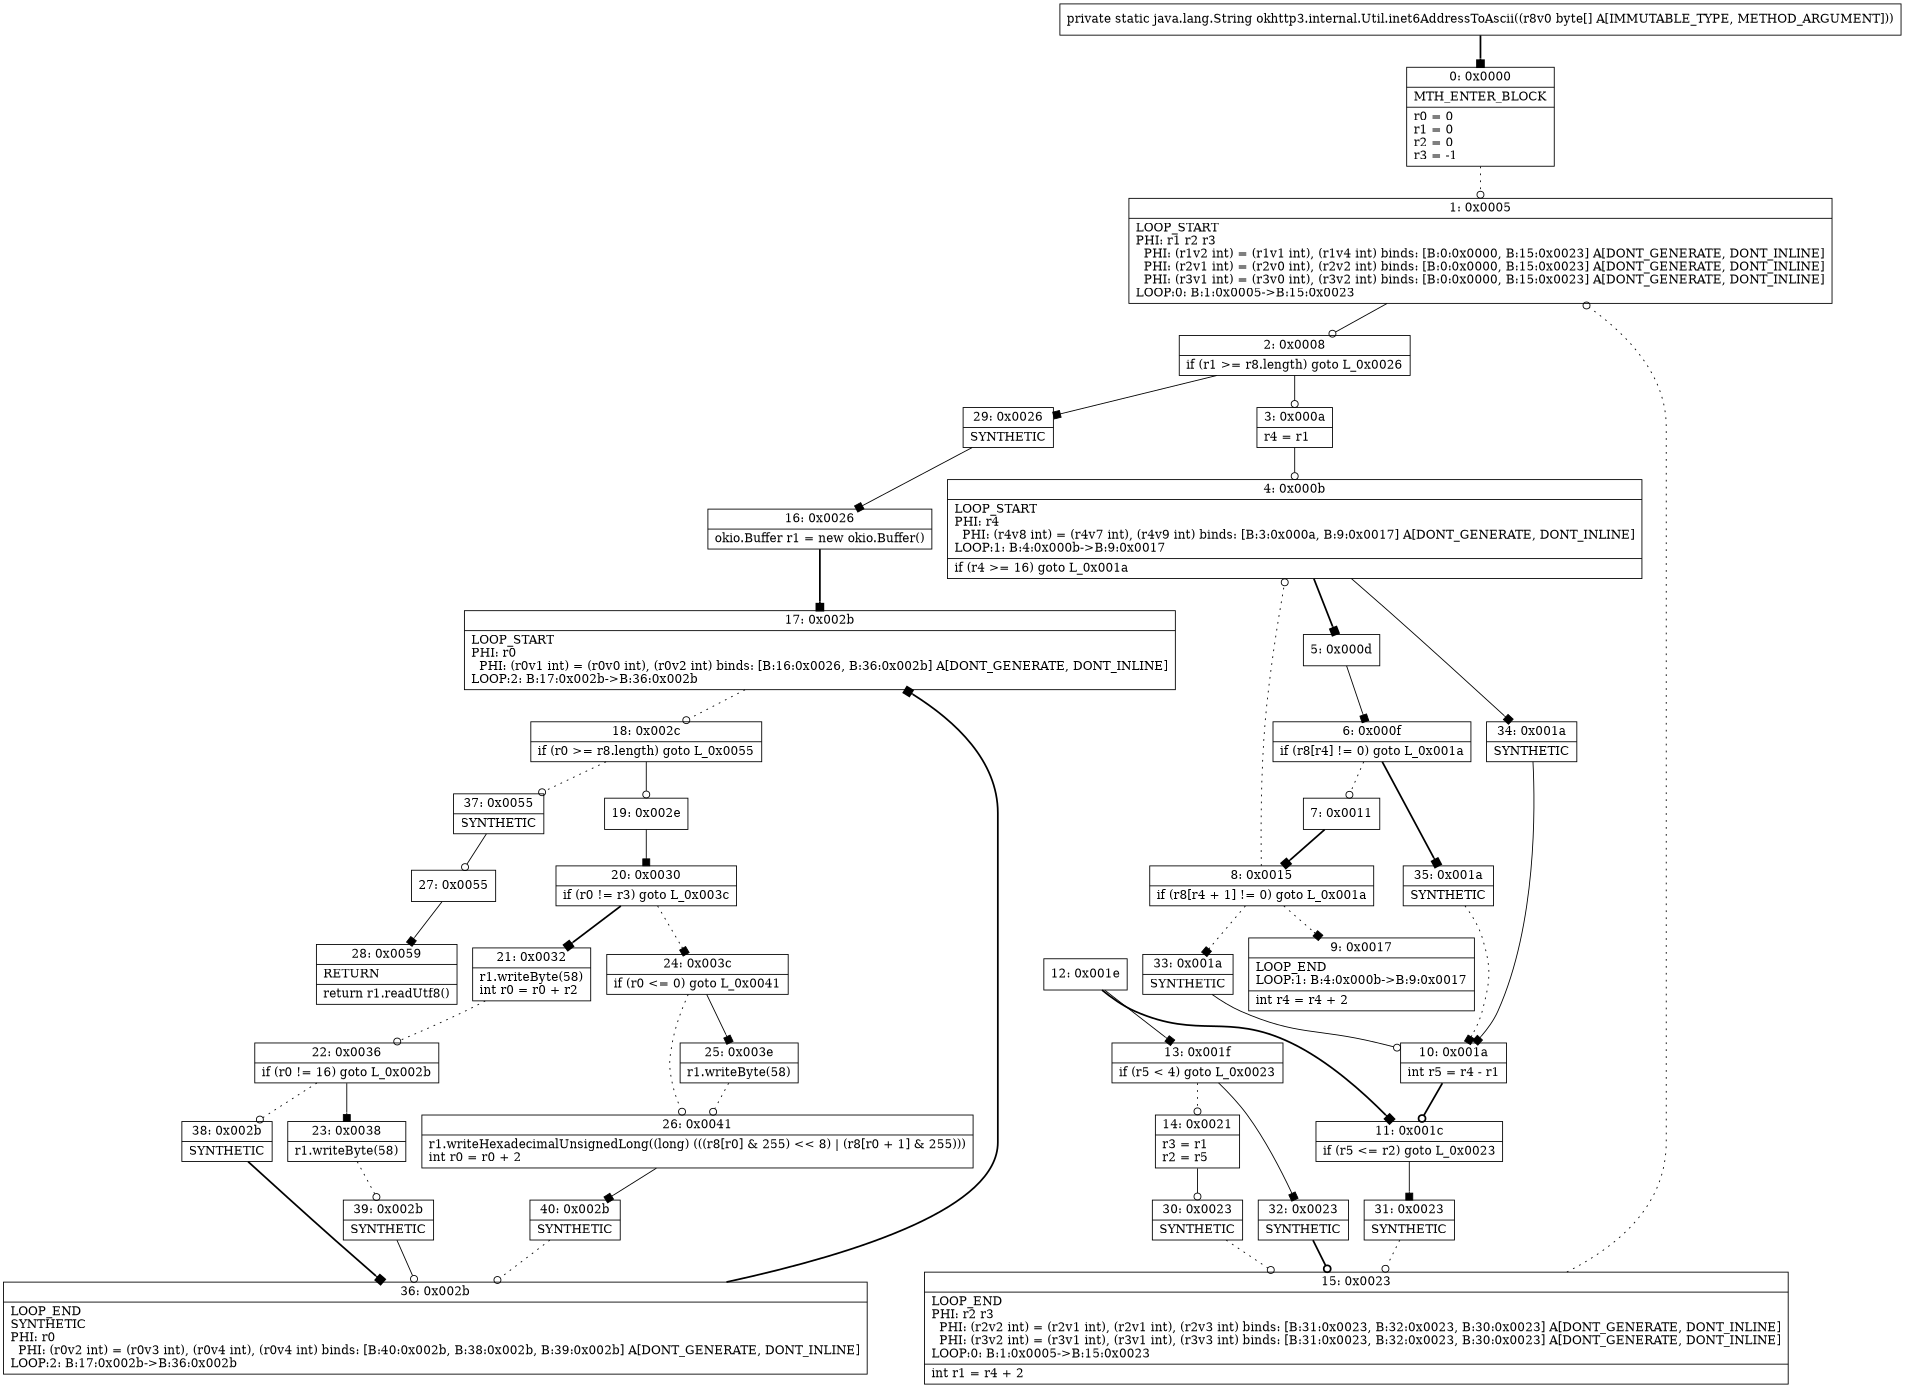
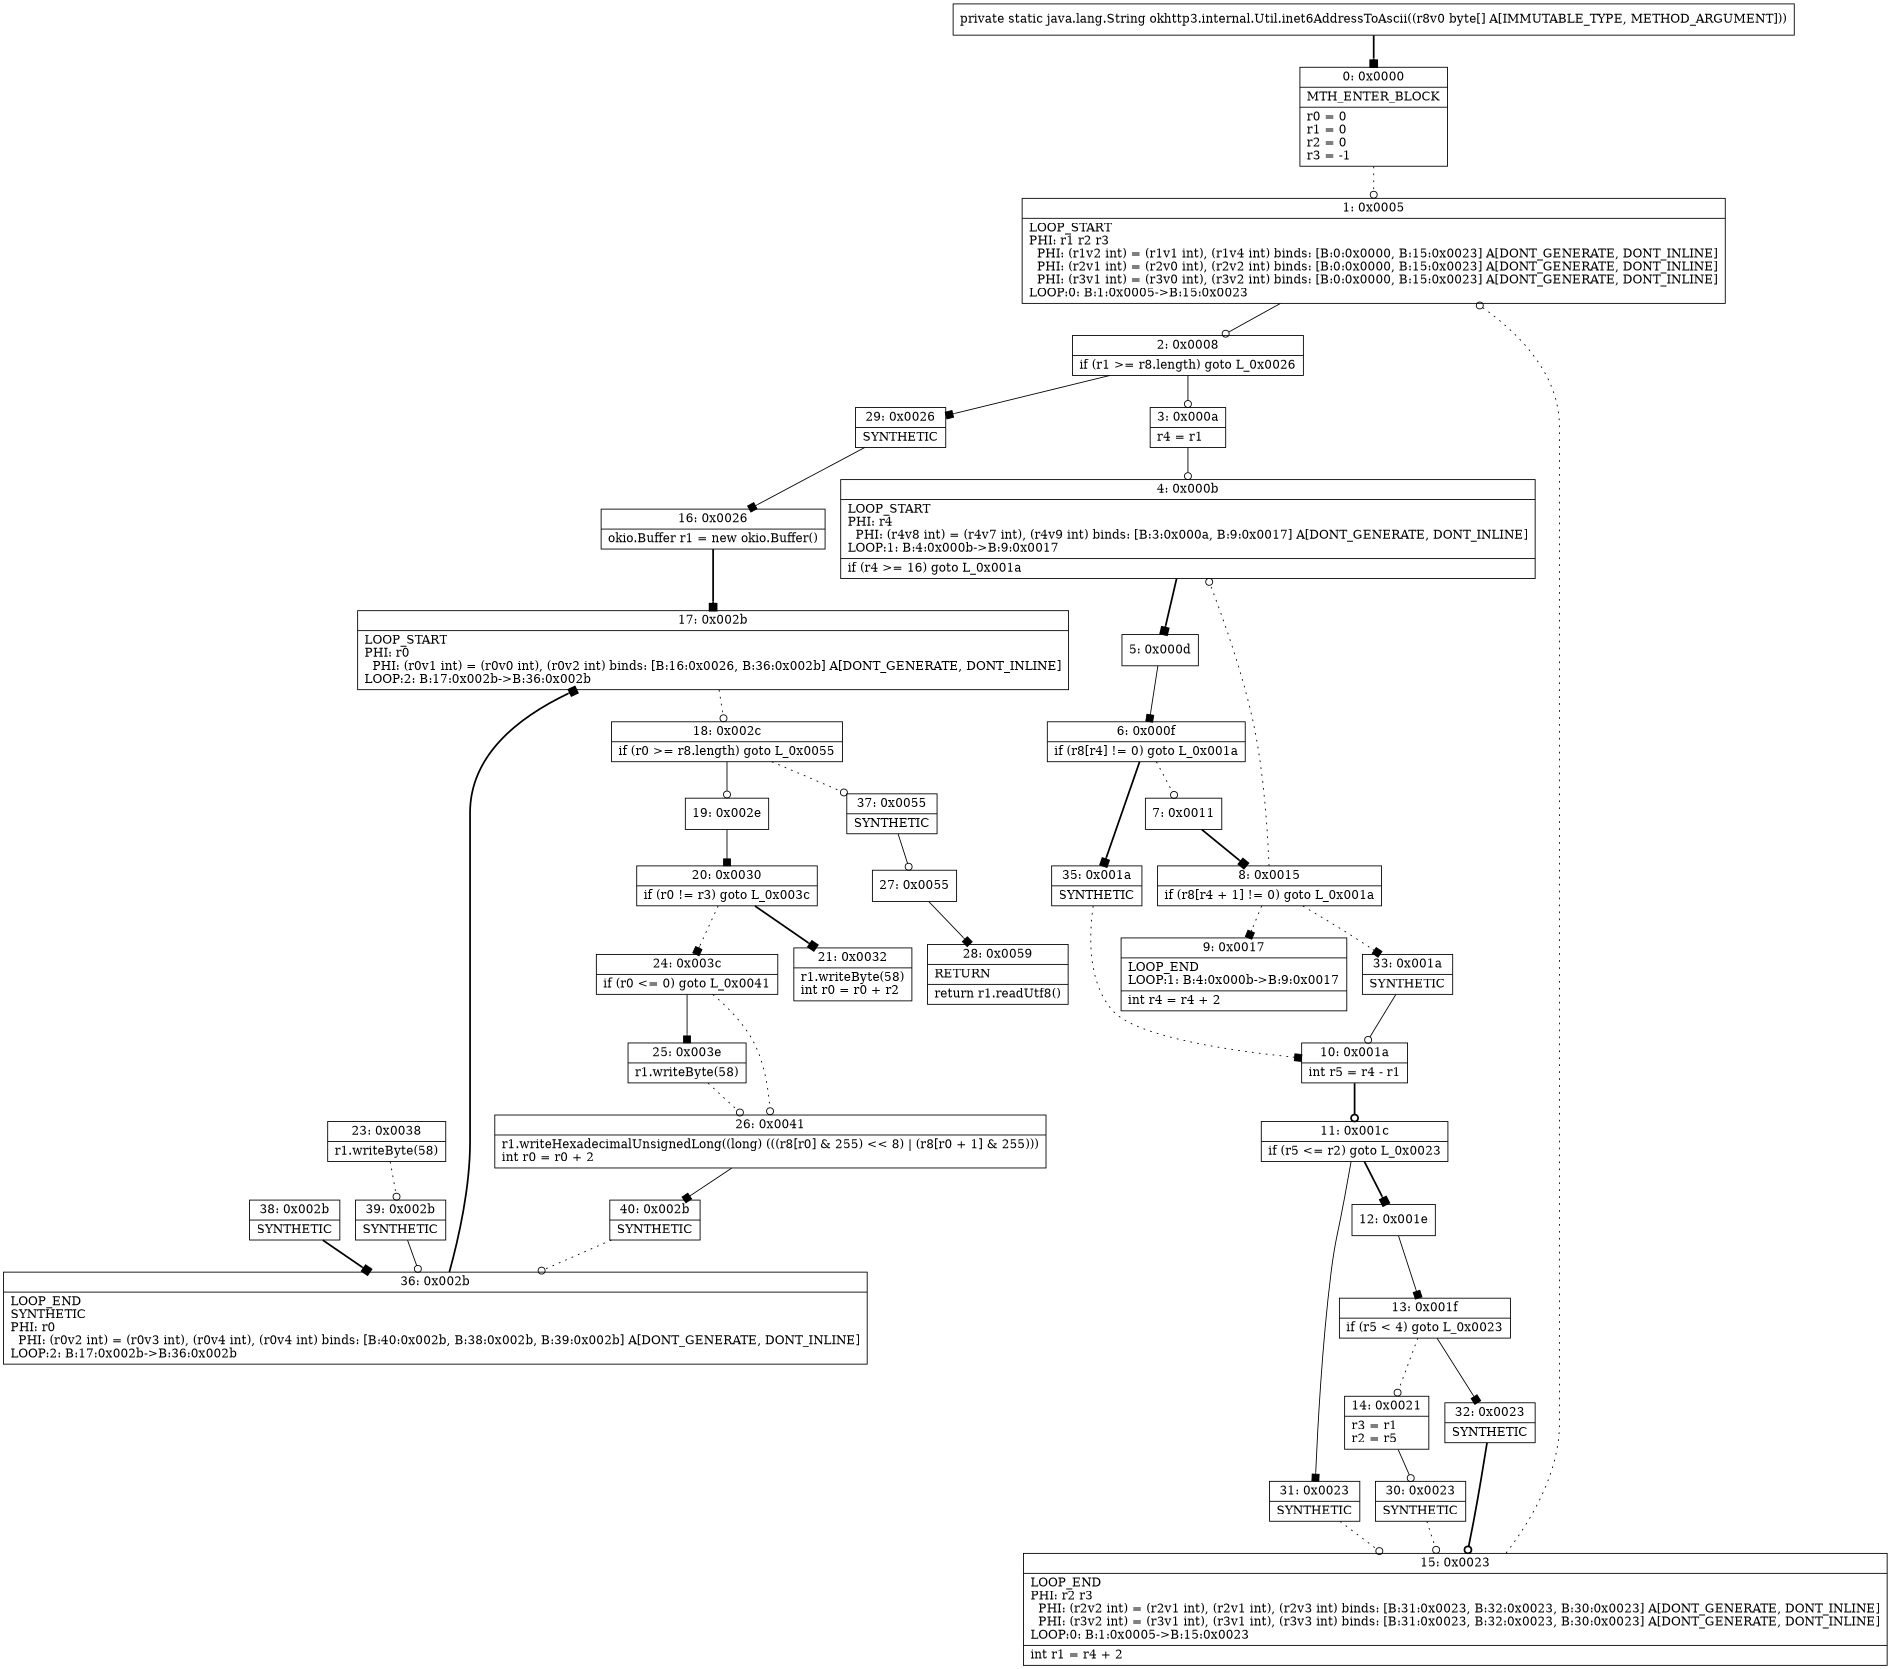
node "34: 0x001a": removed
edge "12: 0x001e" -> "11: 0x001c": reversed
node "22: 0x0036": removed
